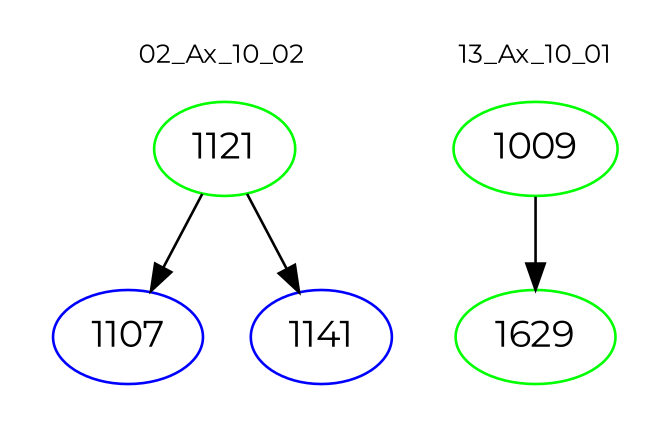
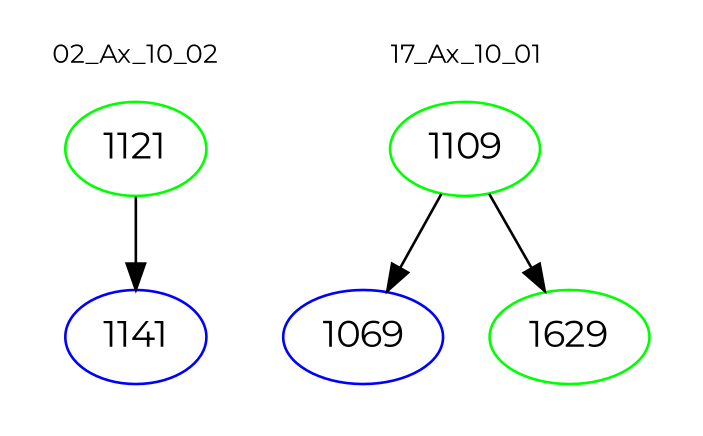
cluster "13_Ax_10_01": label "13_Ax_10_01" -> "17_Ax_10_01"
node "1009": label "1009" -> "1109"
node "1107": removed
node "1069": added
